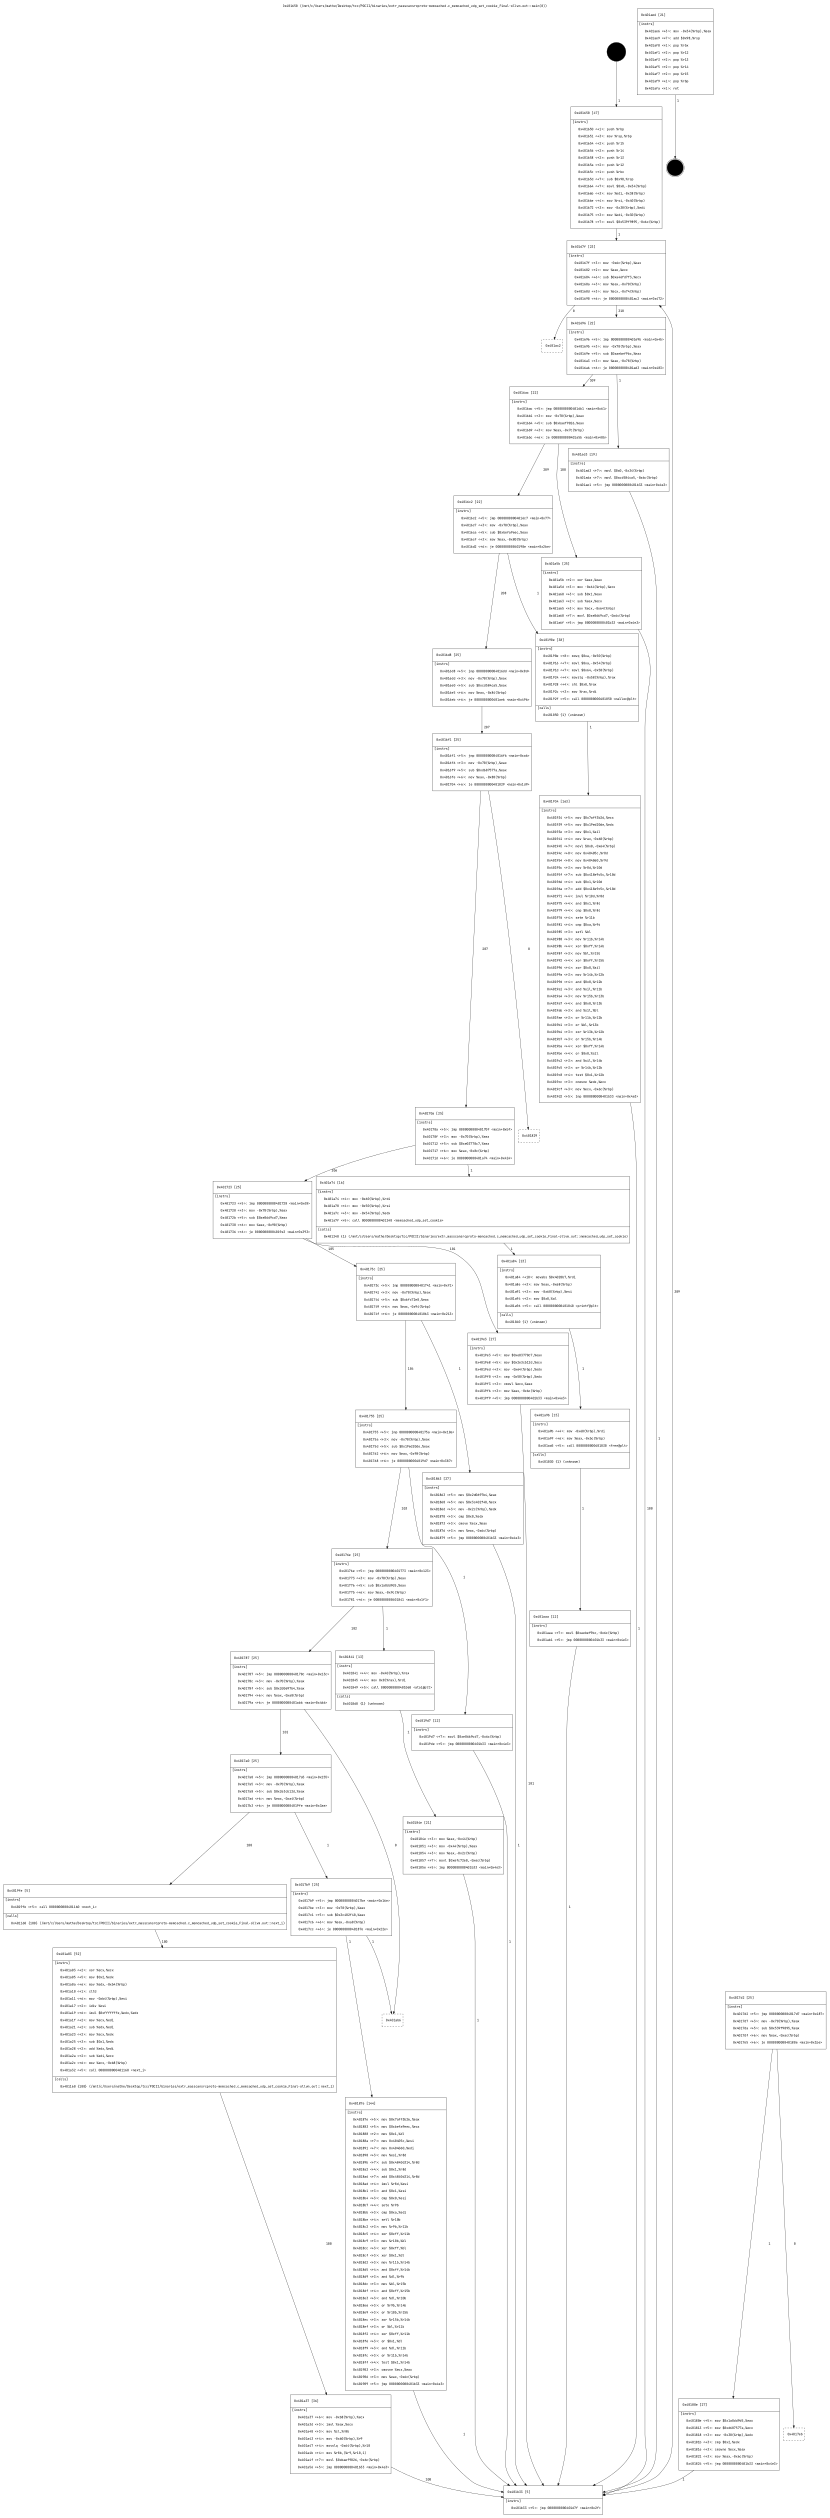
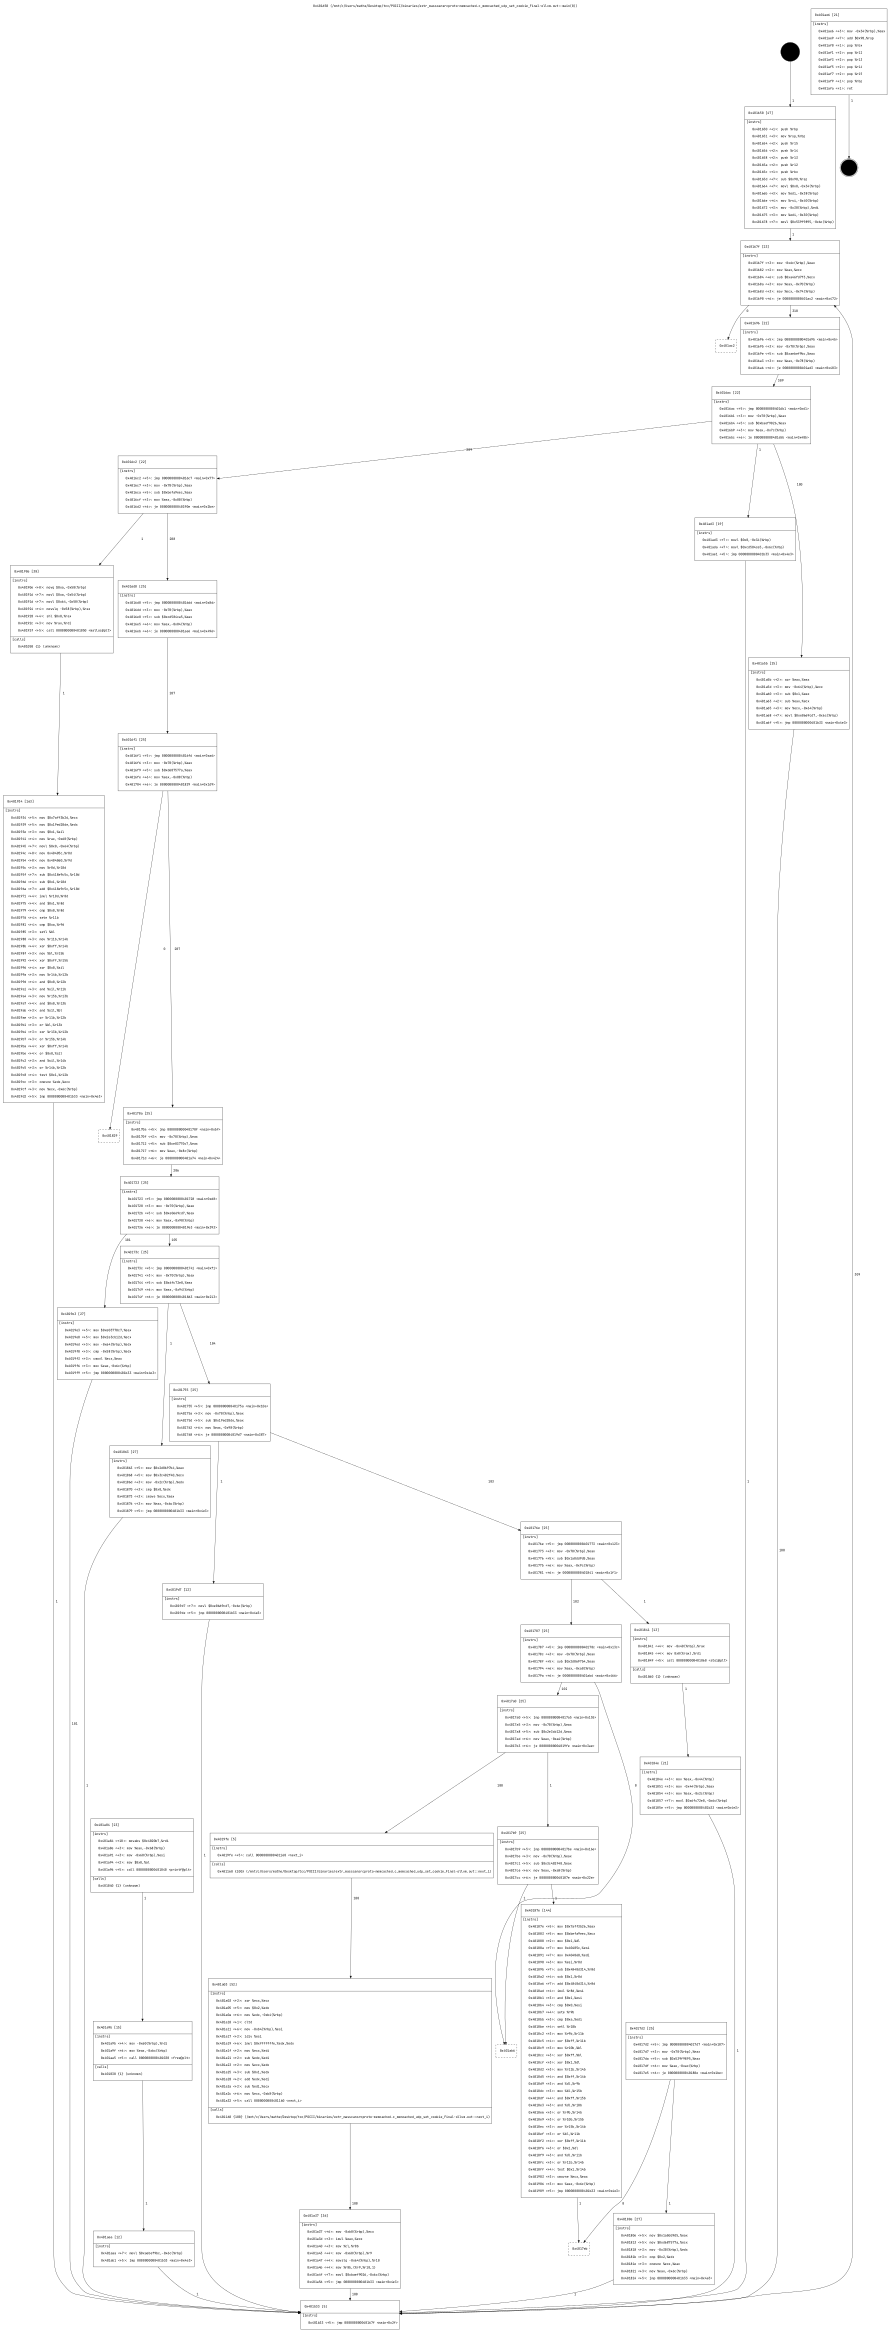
edge "0x401696 [22]" -> "0x401ad3 [19]": now "0x4016ac [22]" -> "0x401ad3 [19]"
node "0x401a74 [16]": removed
edge "0x40187e [144]" -> "0x401b33 [5]": now "0x40187e [144]" -> "0x4017eb"
